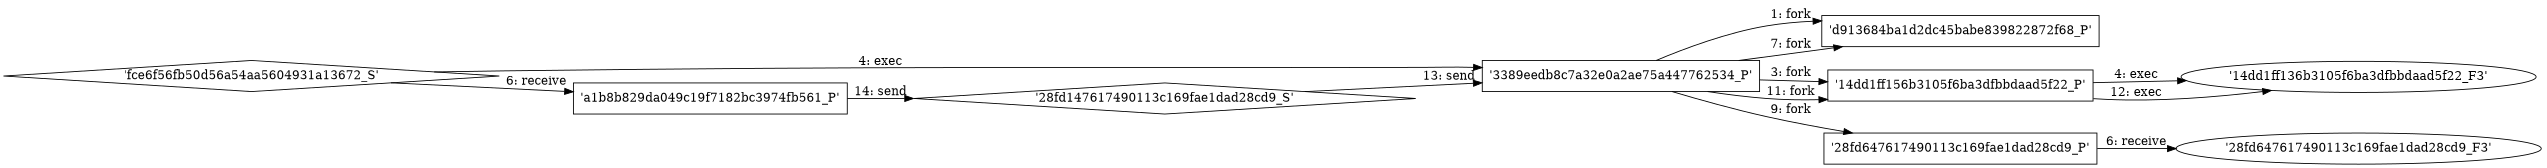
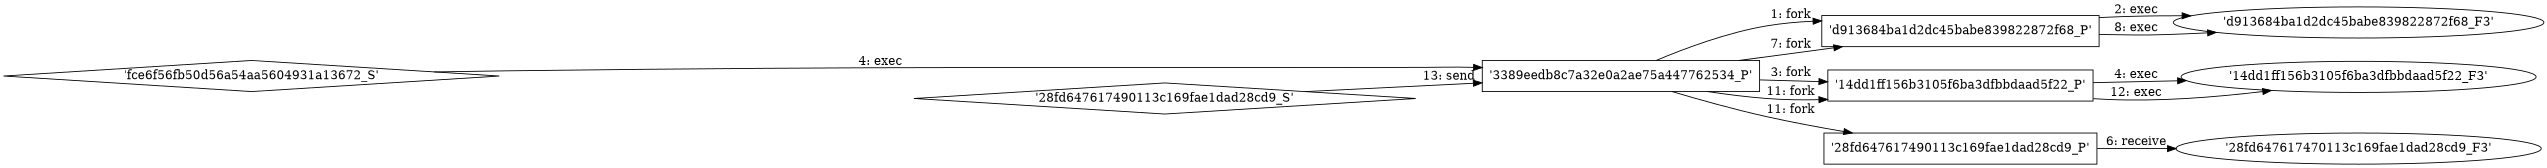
node "'d913684ba1d2dc45babe839822872f68_F3'": added
node "'14dd1ff136b3105f6ba3dfbbdaad5f22_F3'": label "'14dd1ff136b3105f6ba3dfbbdaad5f22_F3'" -> "'14dd1ff156b3105f6ba3dfbbdaad5f22_F3'"
node "'a1b8b829da049c19f7182bc3974fb561_P'": removed
node "'28fd147617490113c169fae1dad28cd9_S'": label "'28fd147617490113c169fae1dad28cd9_S'" -> "'28fd647617490113c169fae1dad28cd9_S'"
edge "'3389eedb8c7a32e0a2ae75a447762534_P'" -> "'28fd647617490113c169fae1dad28cd9_P'": label "9: fork" -> "11: fork"
node "'28fd647617490113c169fae1dad28cd9_F3'": label "'28fd647617490113c169fae1dad28cd9_F3'" -> "'28fd647617470113c169fae1dad28cd9_F3'"
